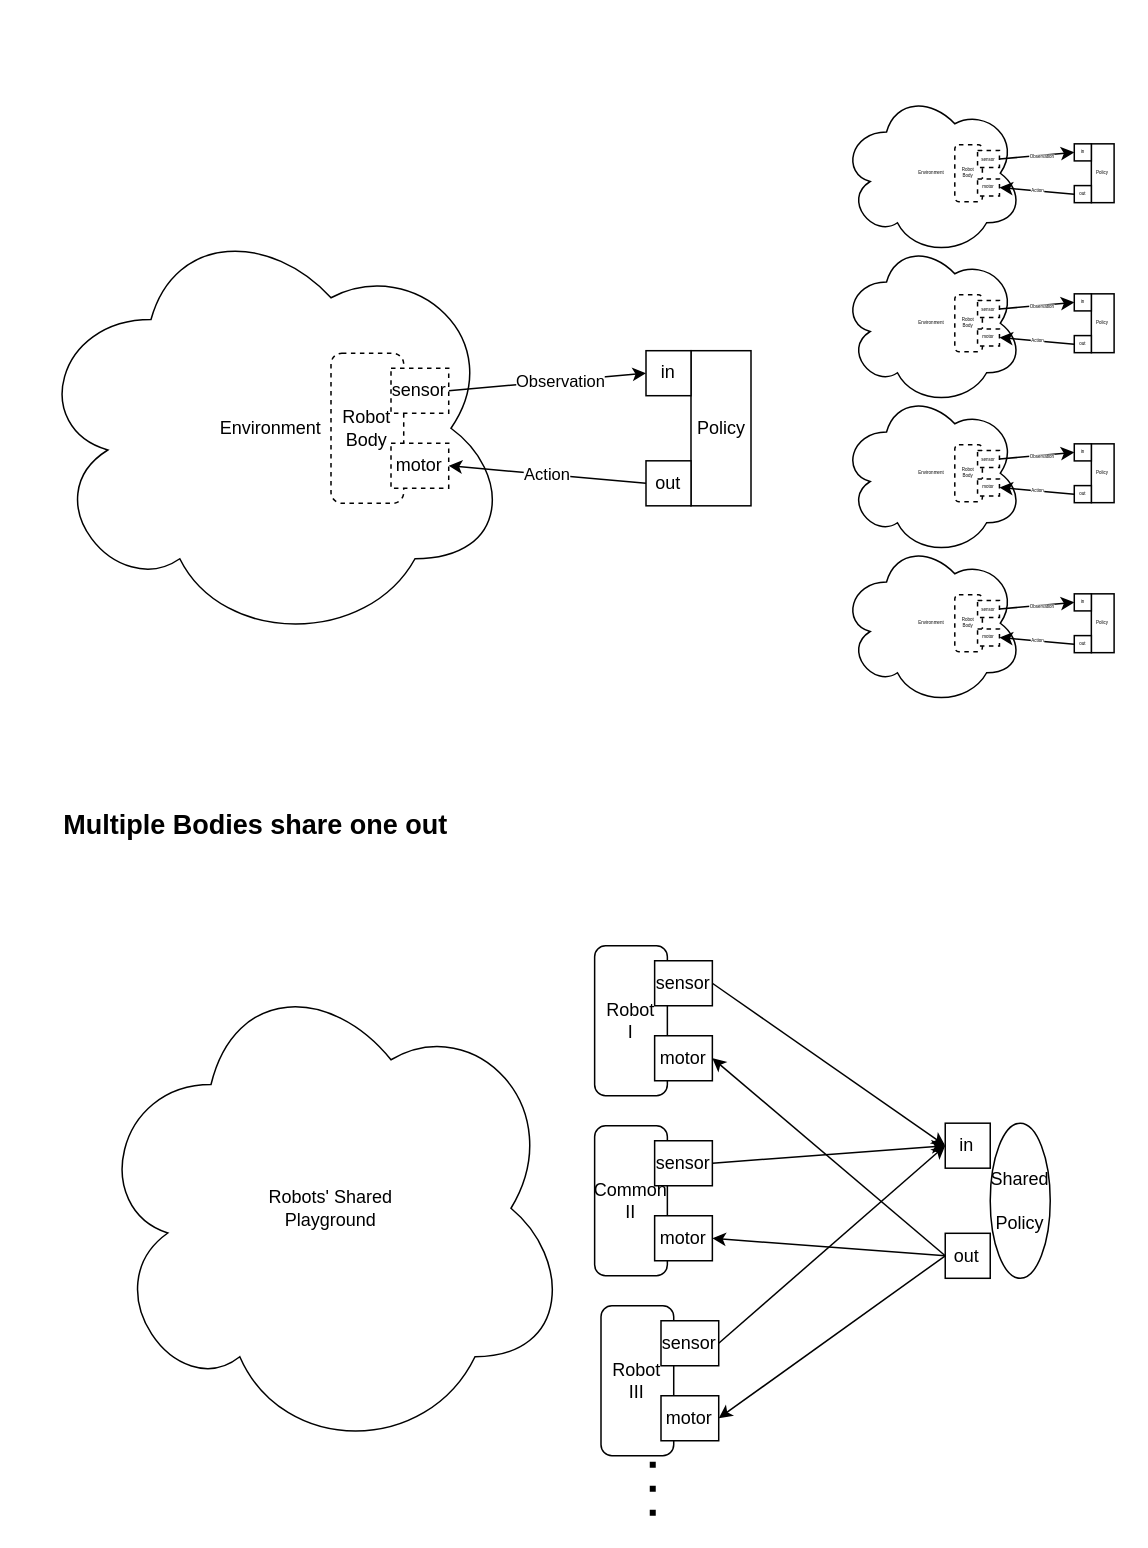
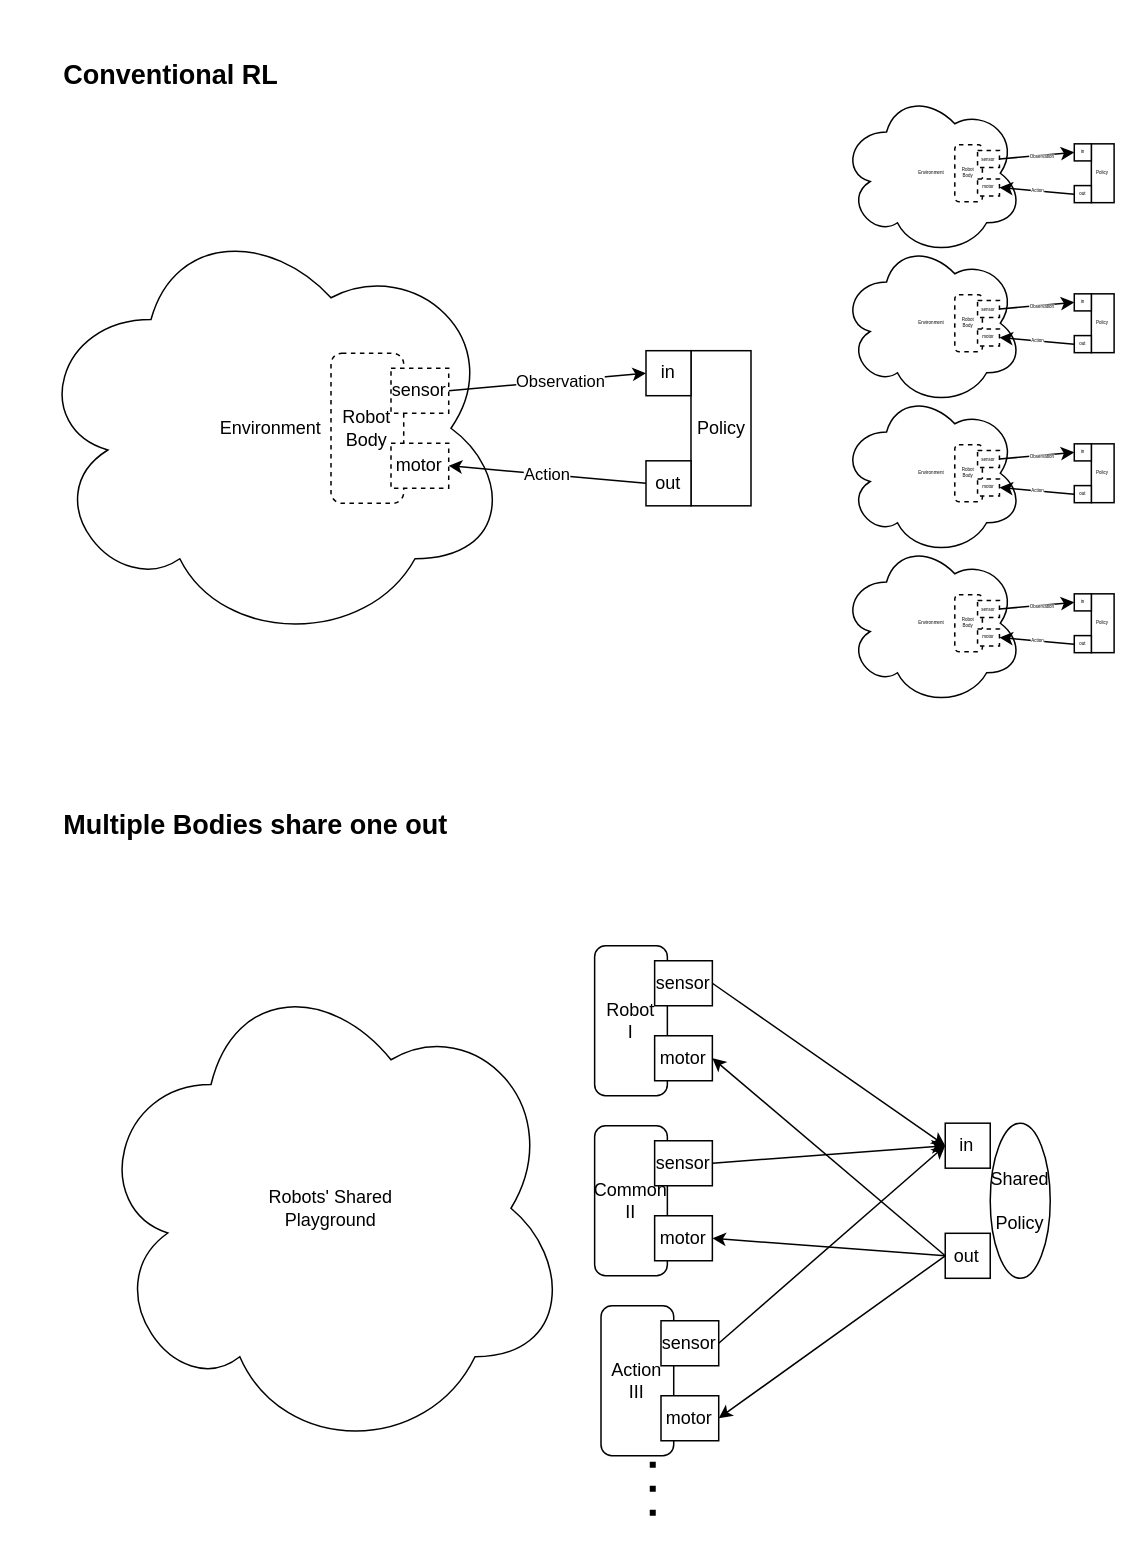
node "Conventional RL": added
node "Robot III": label "Robot III" -> "Action III"
